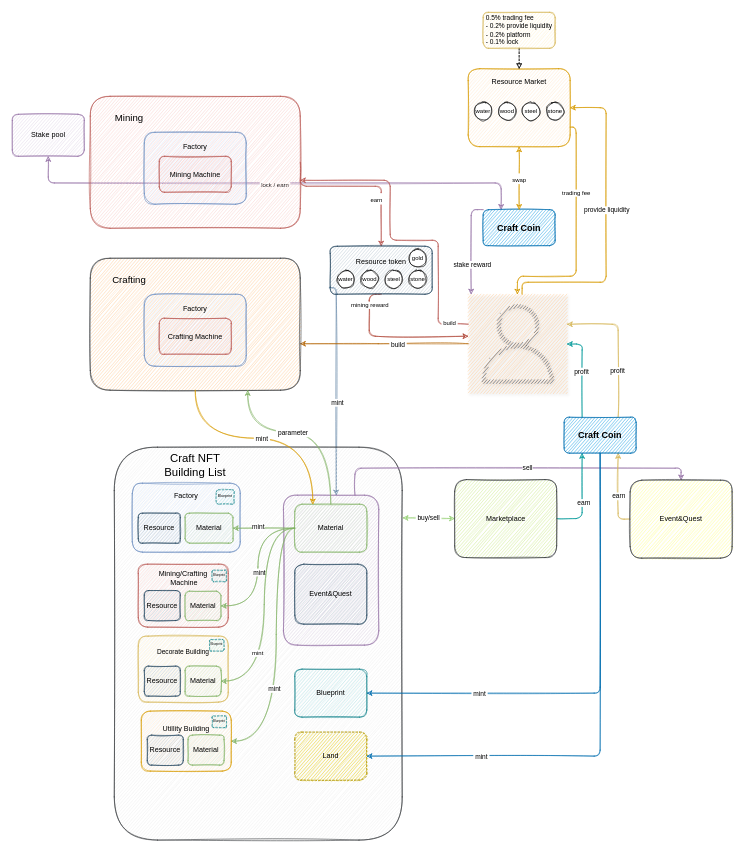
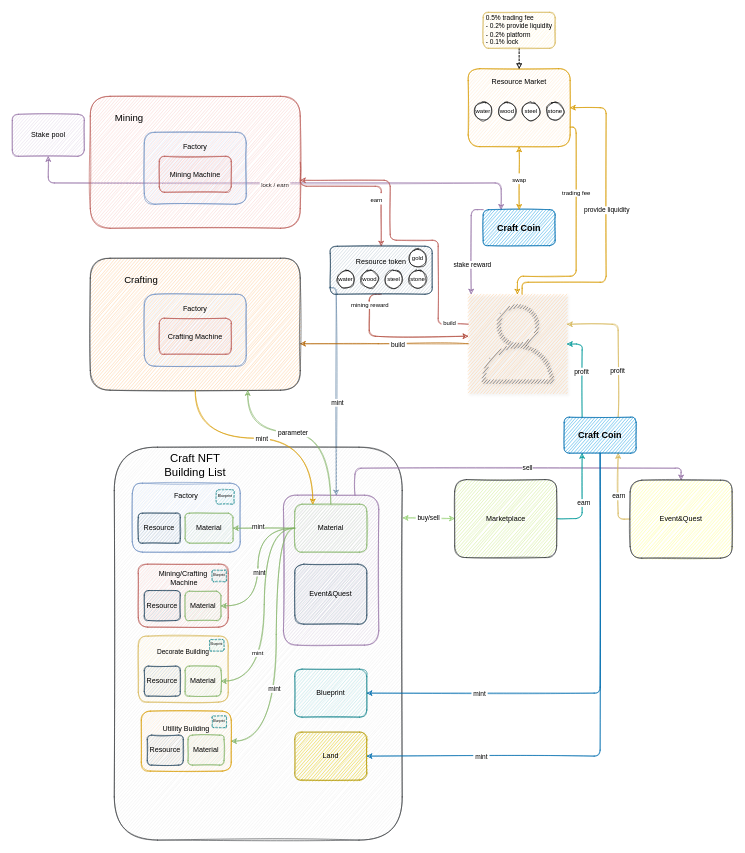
node "Crafting": moved (129, 279) -> (141, 279)
node "Land": style dashed -> solid
